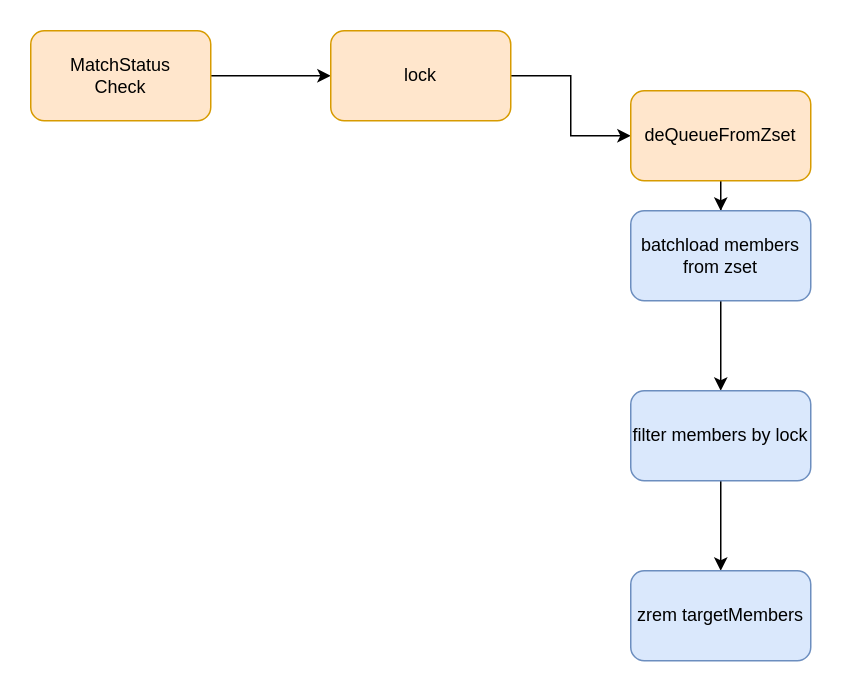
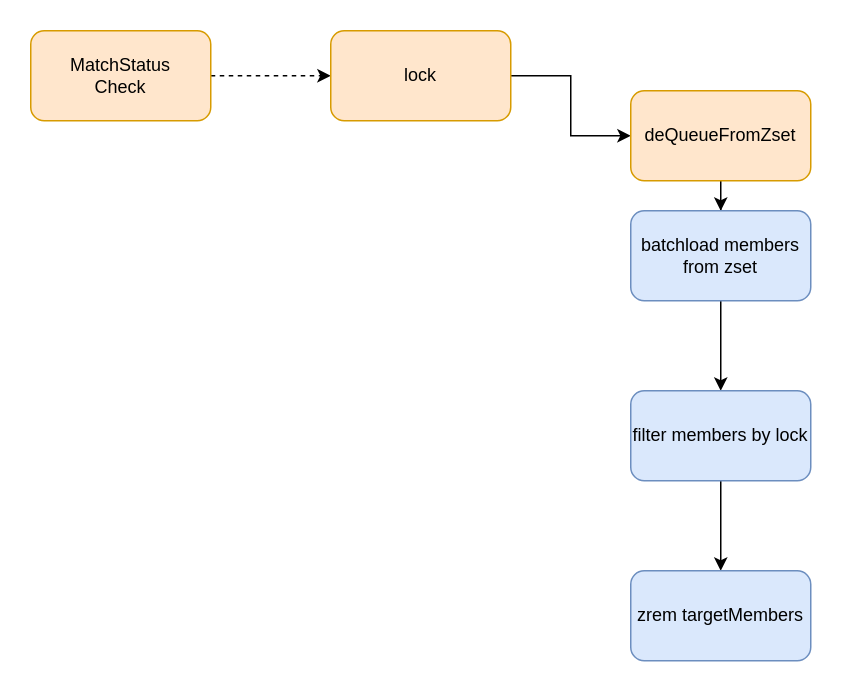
edge "MatchStatus Check" -> "lock": style solid -> dashed
